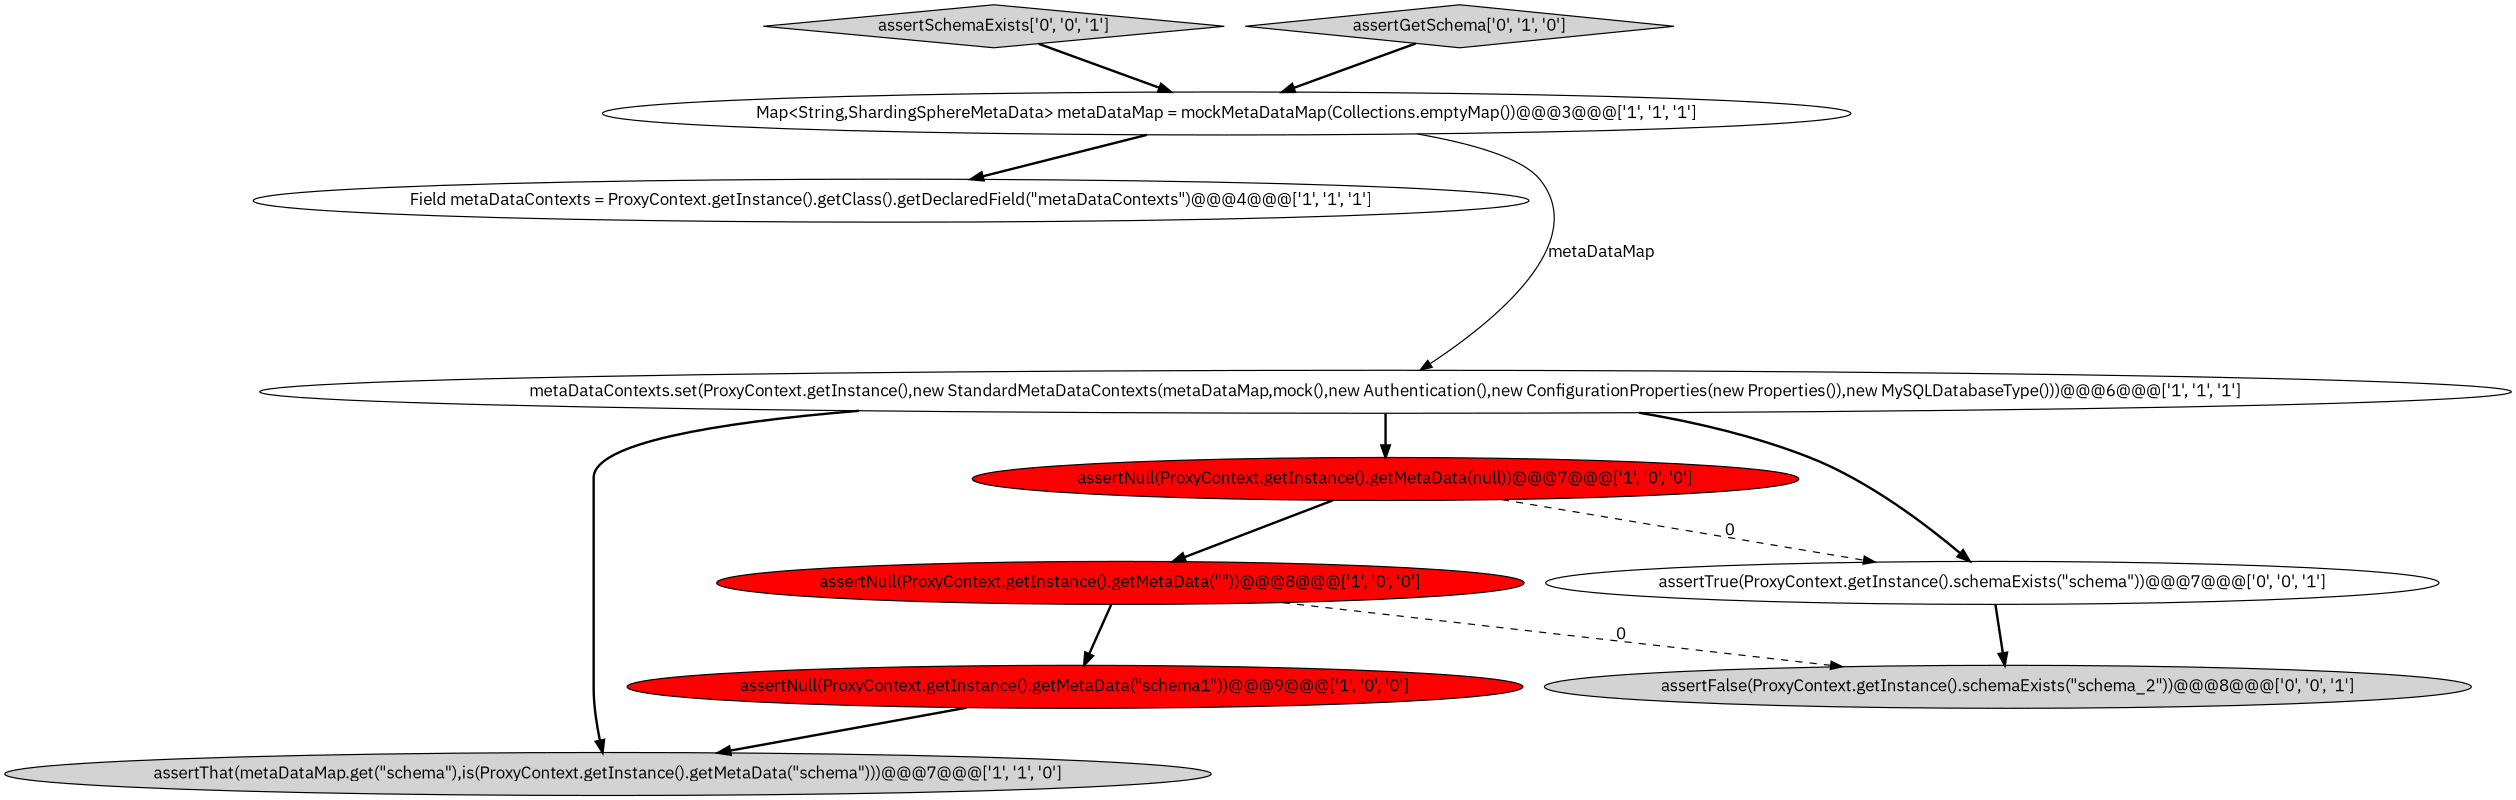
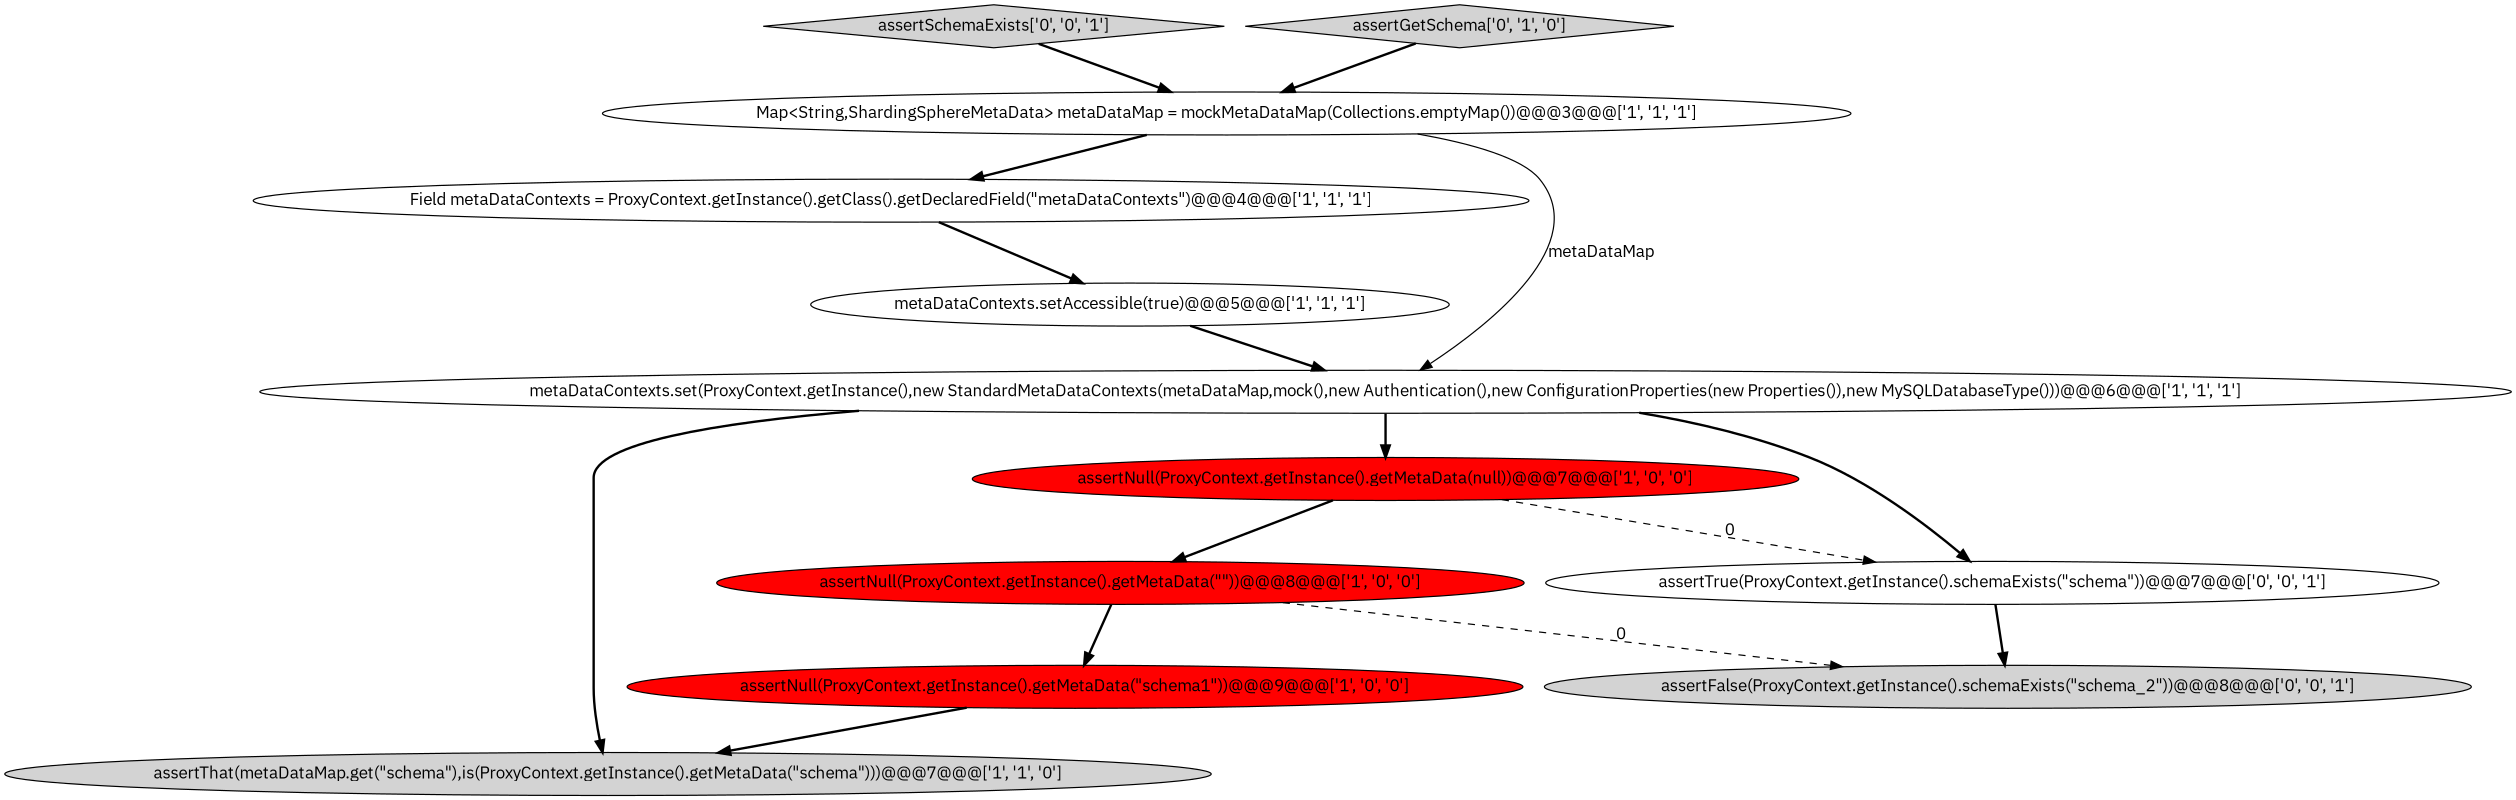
node "metaDataContexts.setAccessible(true)@@@5@@@['1', '1', '1']": added
